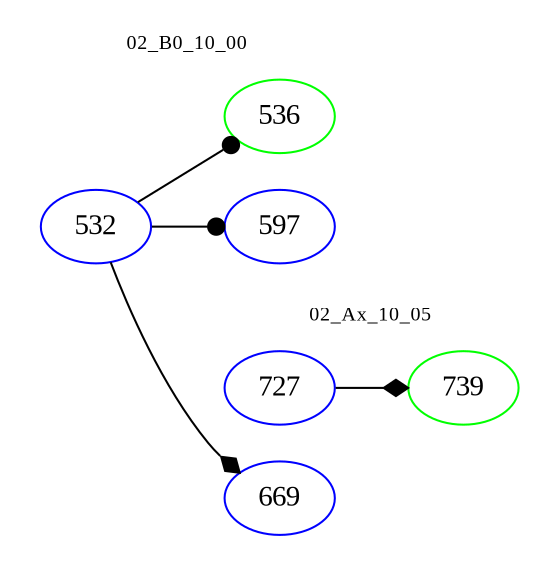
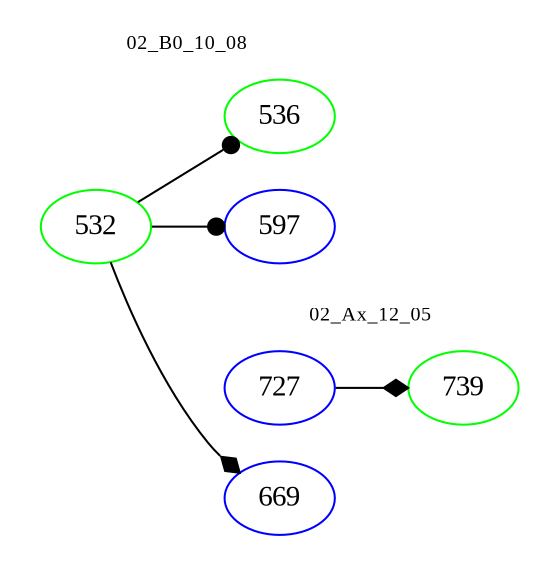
cluster "02_B0_10_00": label "02_B0_10_00" -> "02_B0_10_08"
node "532": color blue -> green
cluster "02_Ax_10_05": label "02_Ax_10_05" -> "02_Ax_12_05"
